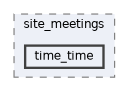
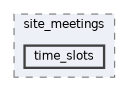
node "time_time": label "time_time" -> "time_slots"
